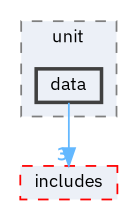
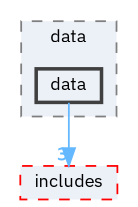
cluster "unit": label "unit" -> "data"
